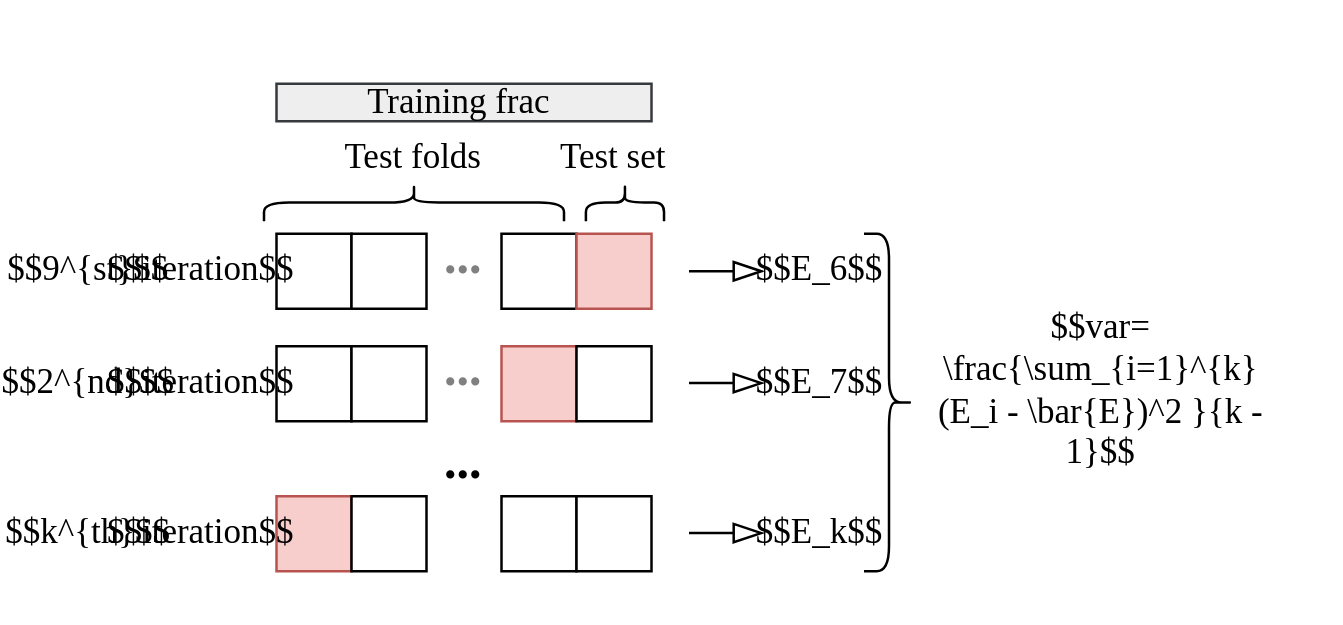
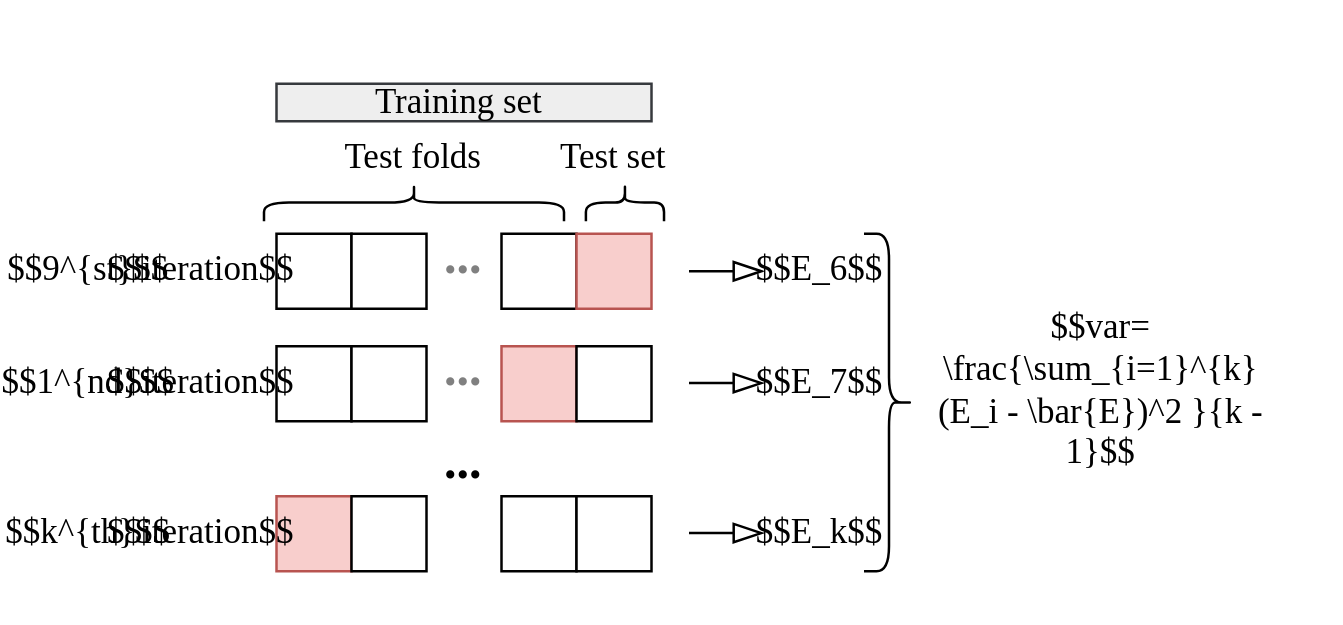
node "Training frac": label "Training frac" -> "Training set"
node "$$2^{nd}$$": label "$$2^{nd}$$" -> "$$1^{nd}$$"
